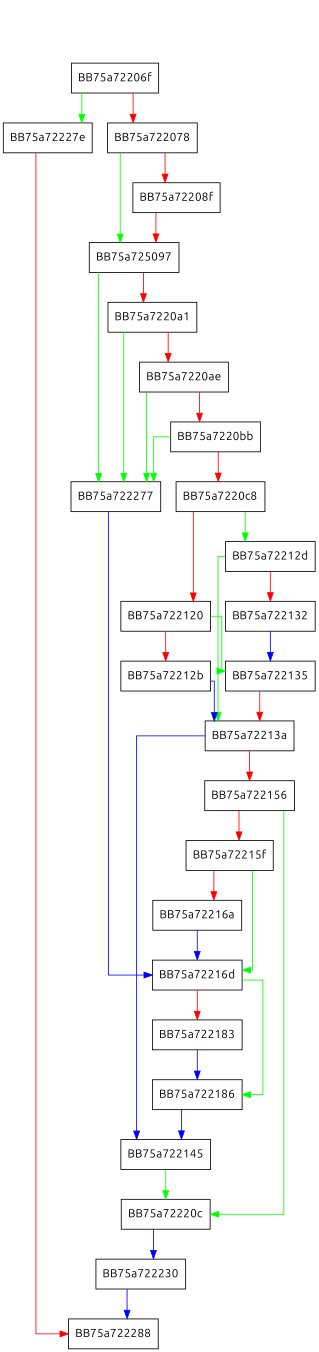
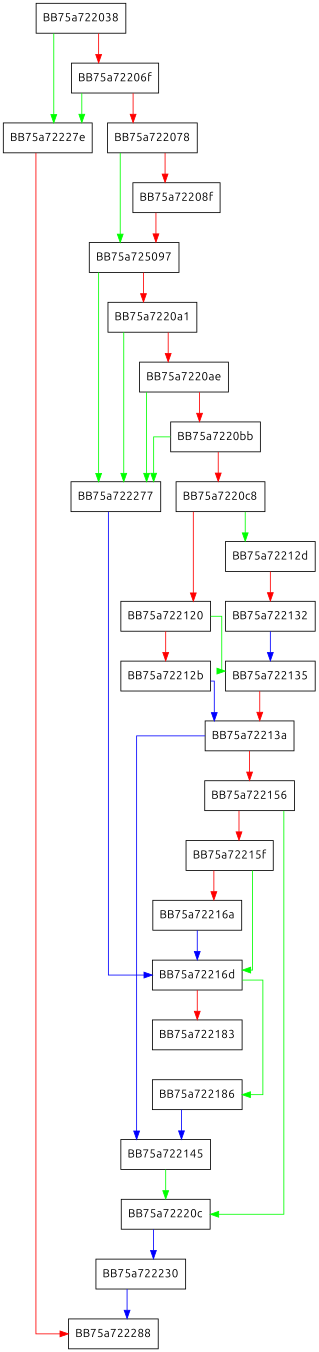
node "BB75a722038": added
edge "BB75a72212d" -> "BB75a72213a": removed
edge "BB75a722183" -> "BB75a722186": removed
